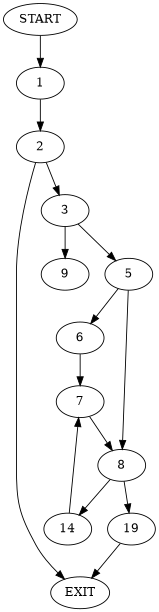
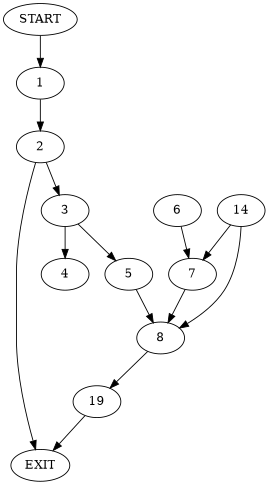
node "9": label "9" -> "4"
edge "5" -> "6": removed
edge "8" -> "14": reversed
